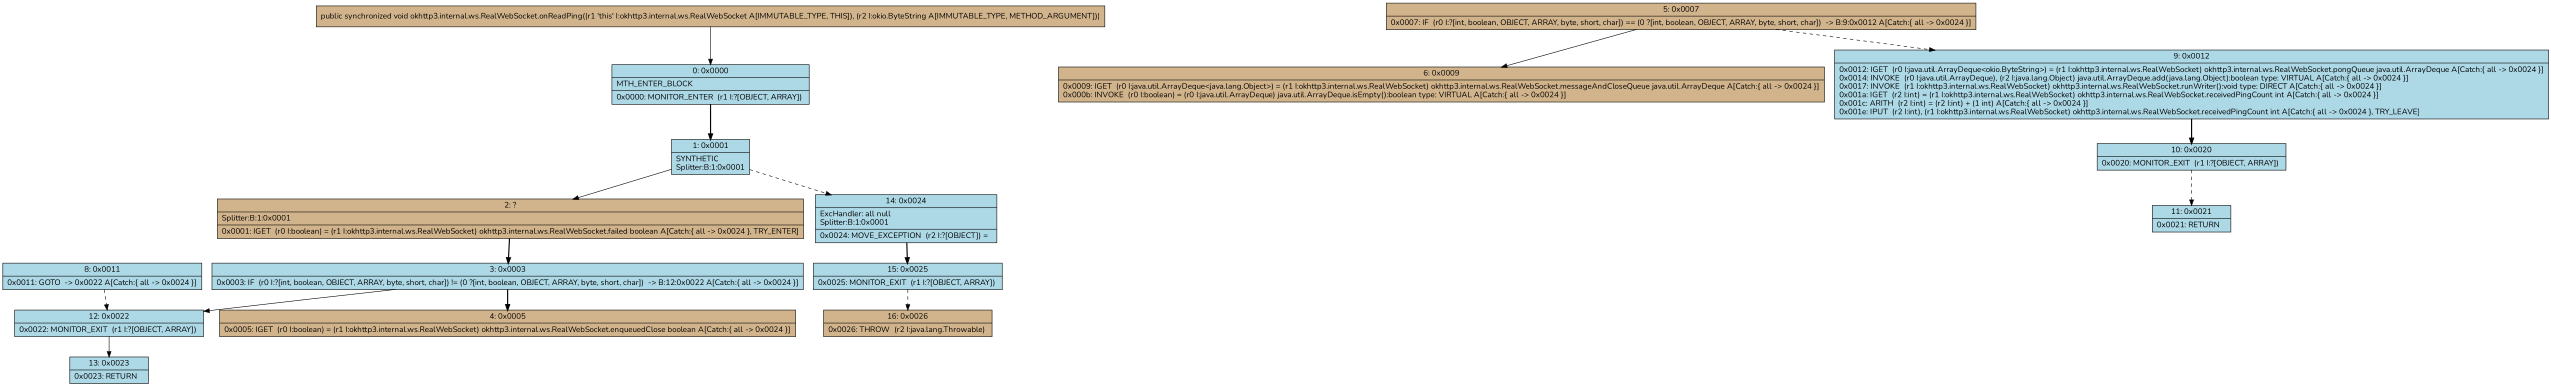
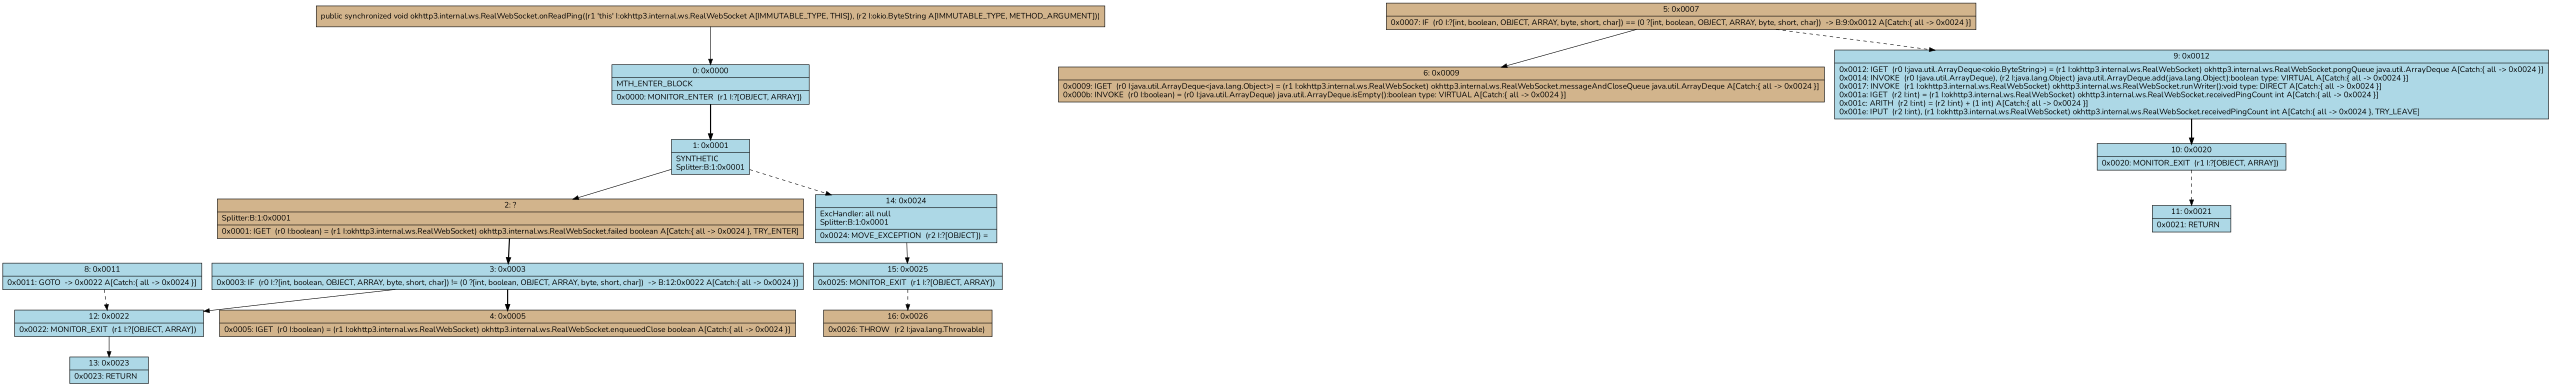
edge "14: 0x0024" -> "15: 0x0025": style bold -> solid
